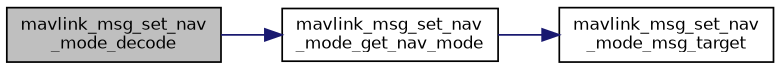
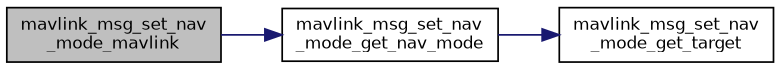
node "mavlink_msg_set_nav _mode_decode": label "mavlink_msg_set_nav _mode_decode" -> "mavlink_msg_set_nav _mode_mavlink"
node "mavlink_msg_set_nav _mode_msg_target": label "mavlink_msg_set_nav _mode_msg_target" -> "mavlink_msg_set_nav _mode_get_target"
